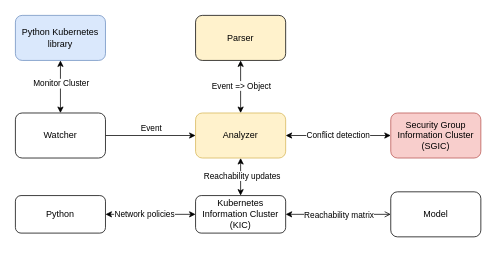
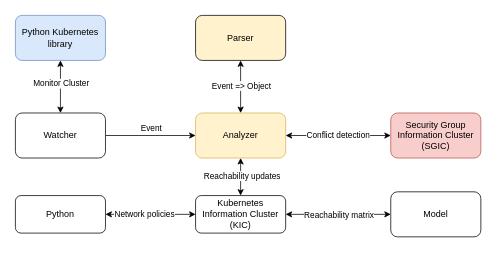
edge "Kubernetes Information Cluster (KIC)" -- "Model": arrowhead open -> classic
